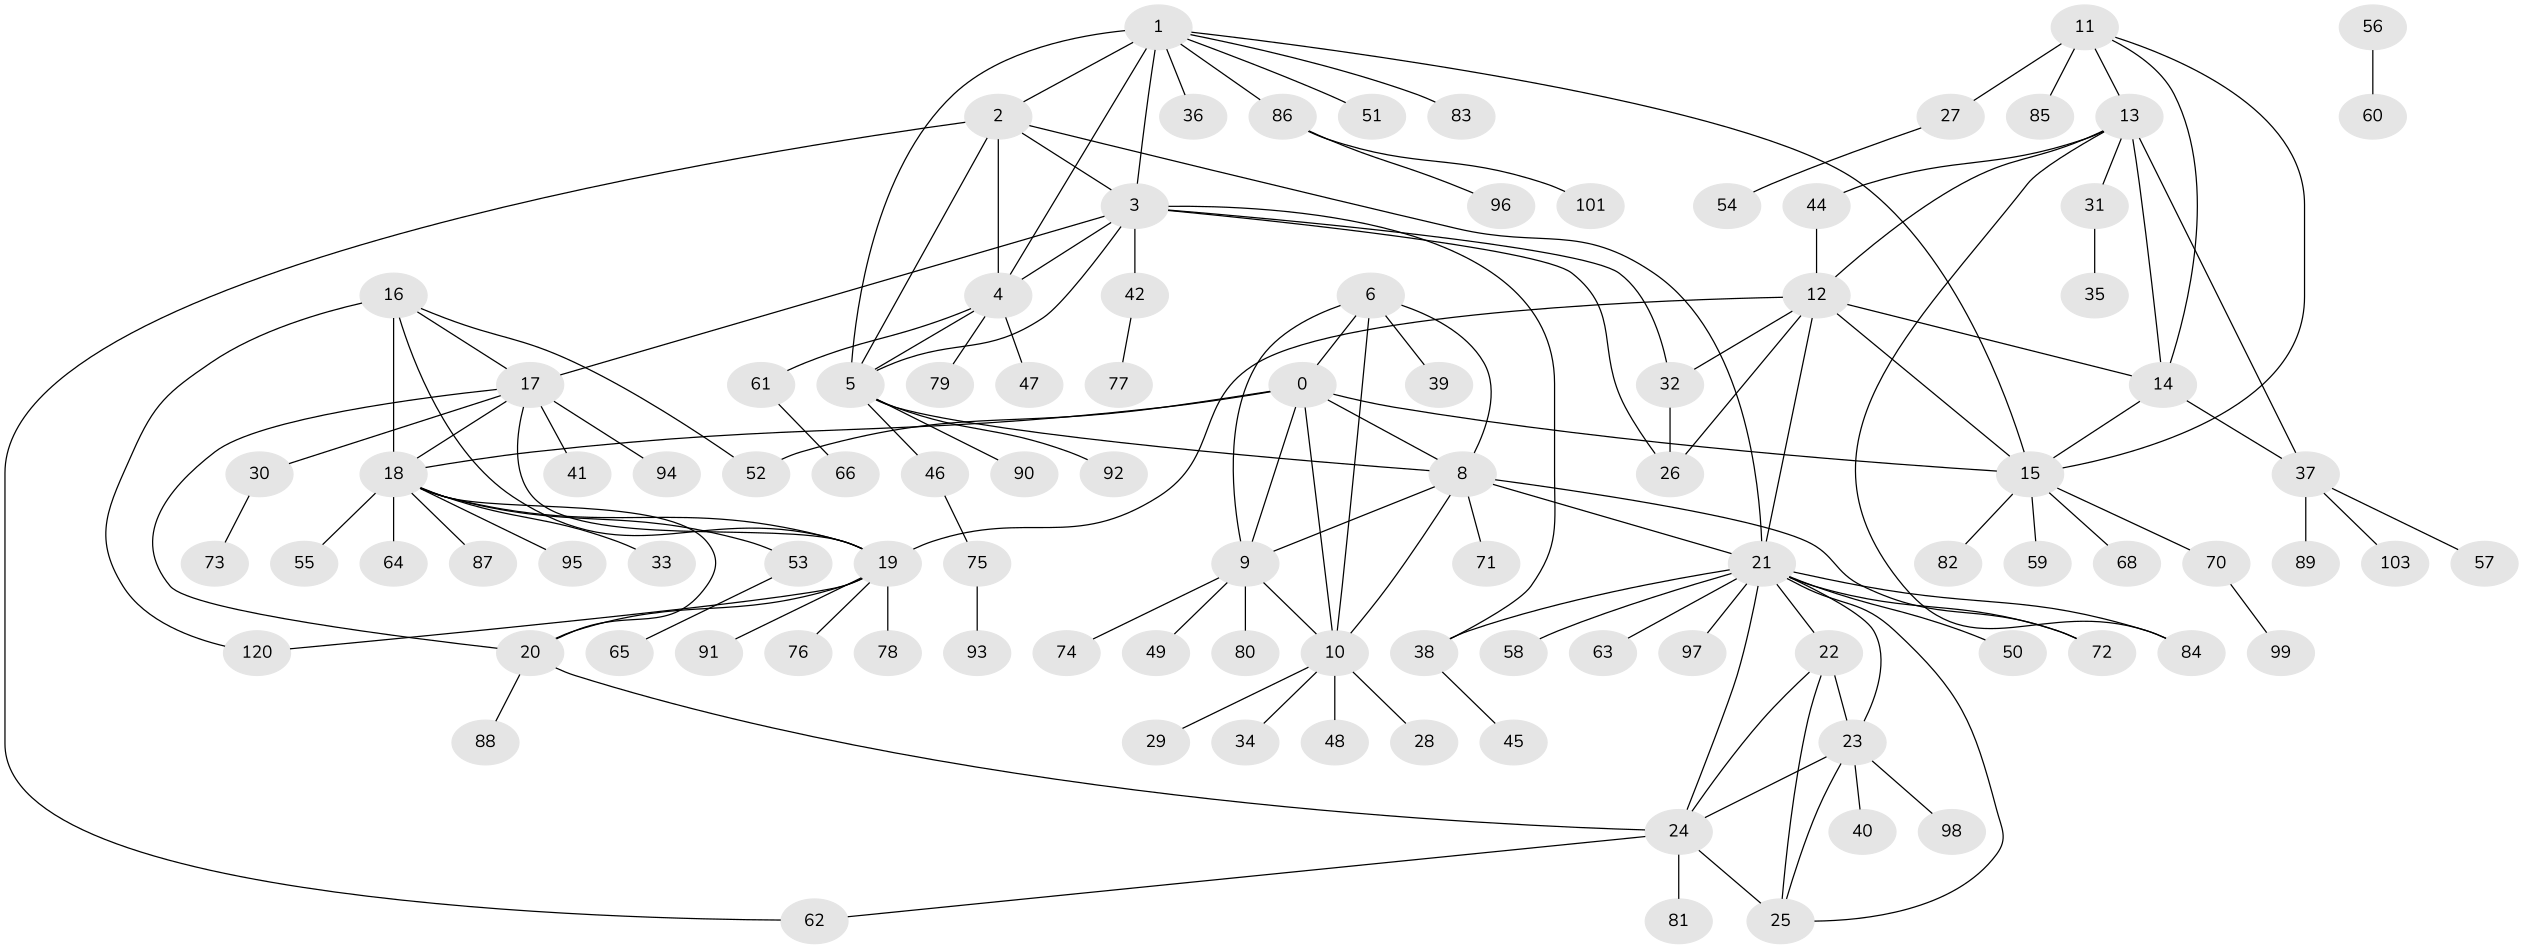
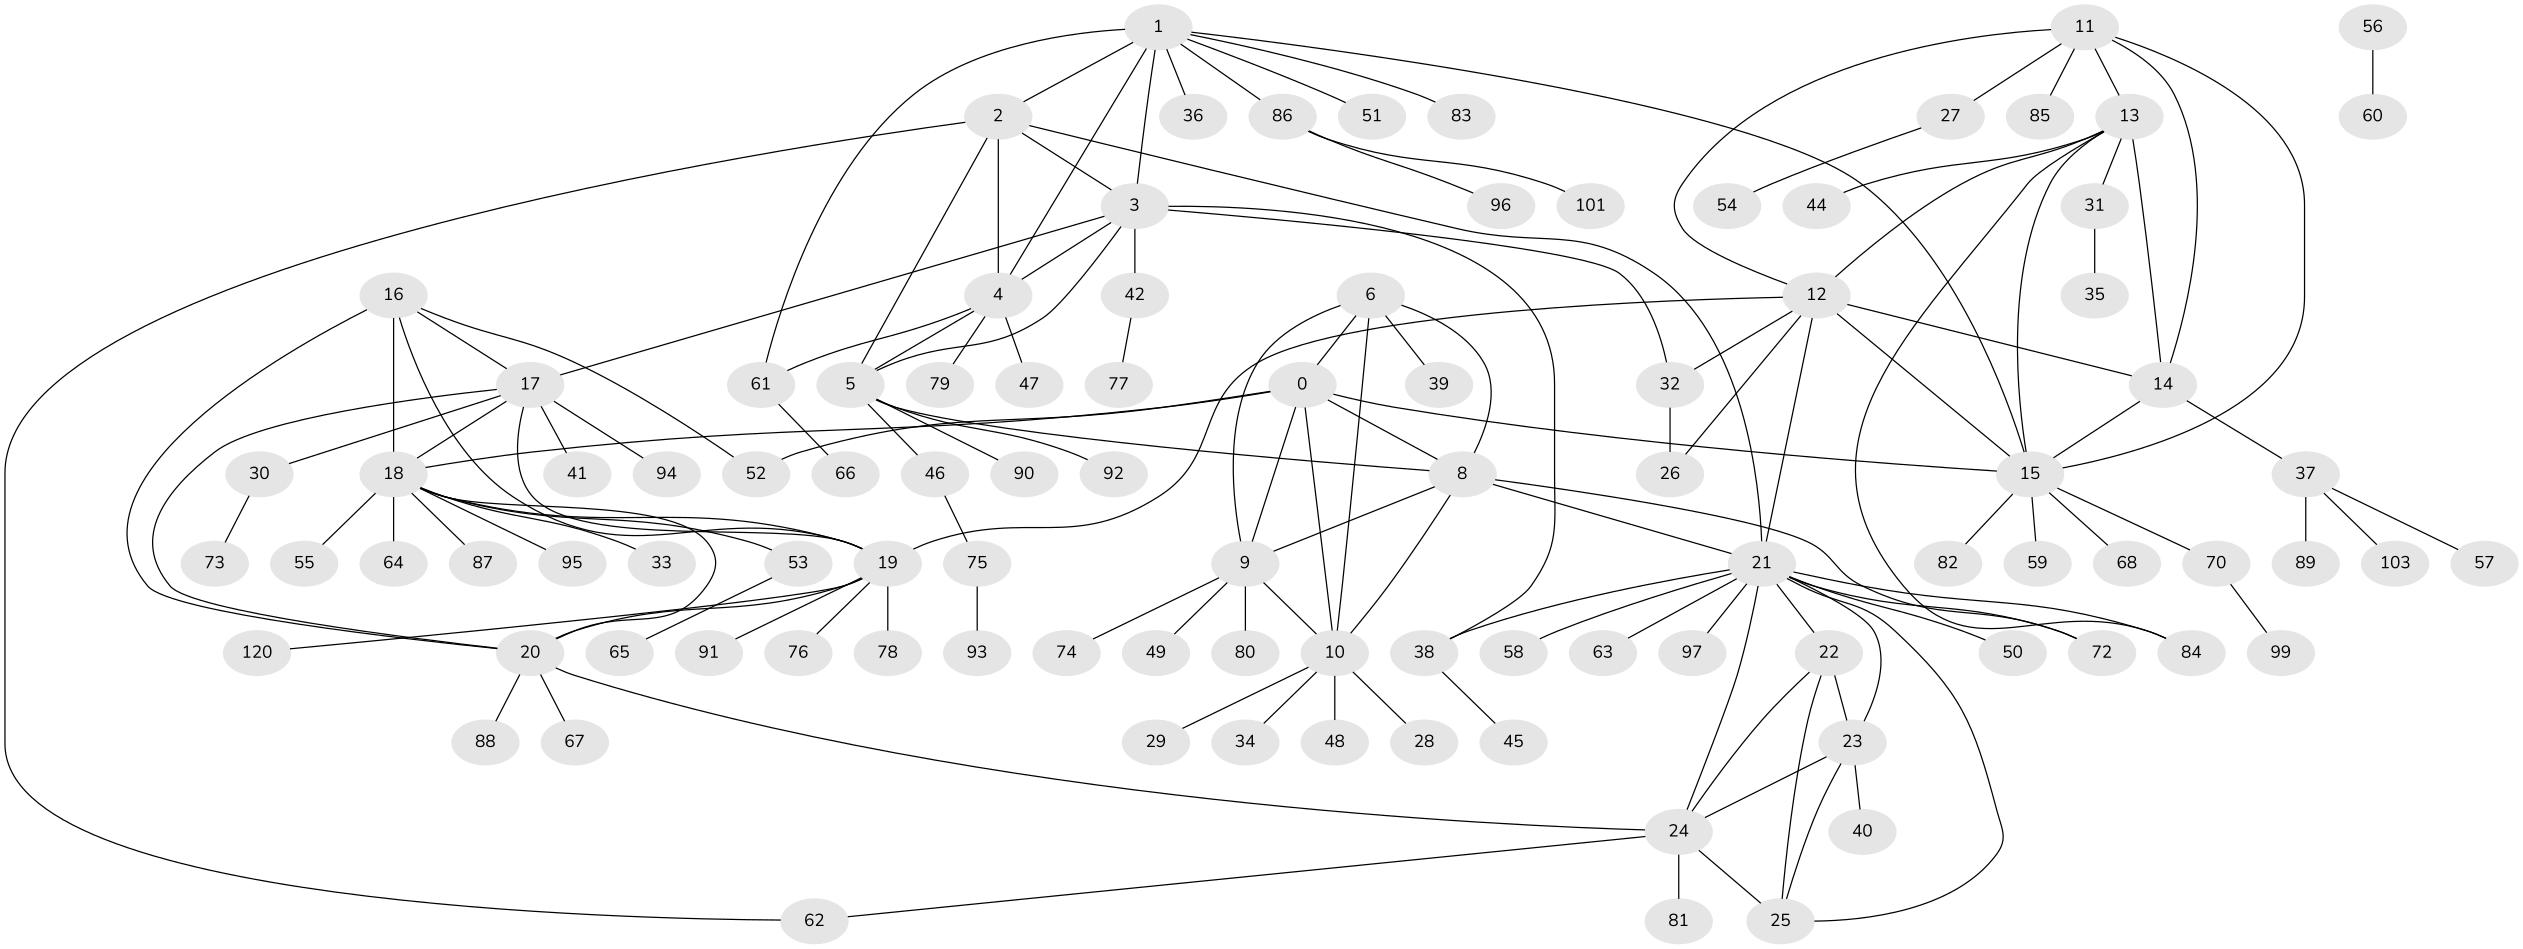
edge "1" -- "5": now "1" -- "61"
edge "44" -- "12": now "11" -- "12"
edge "3" -- "26": removed
edge "13" -- "37": now "13" -- "15"
edge "16" -- "120": now "16" -- "20"
node "71": removed
node "67": added
node "98": removed
